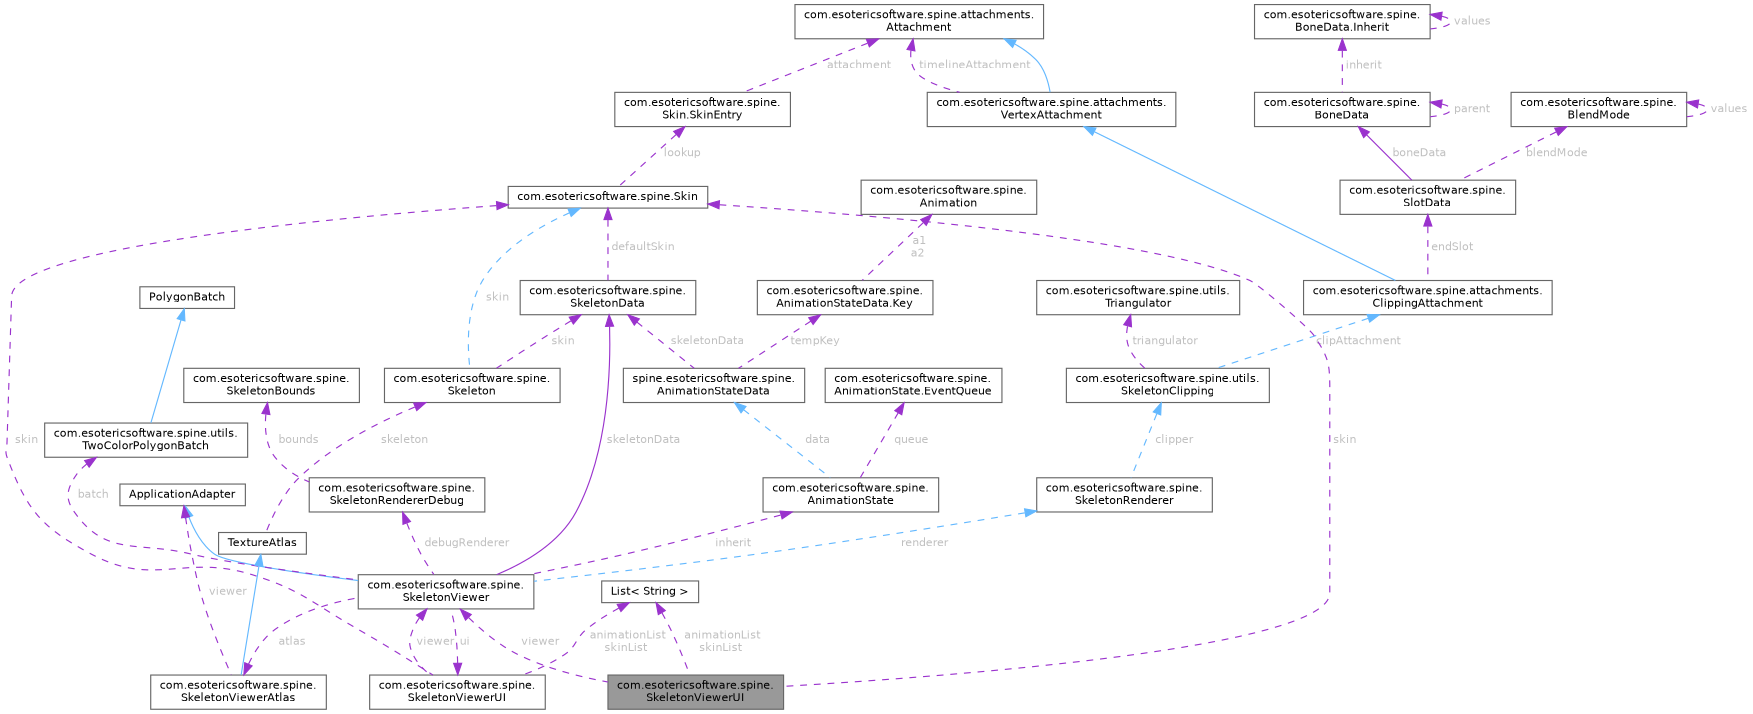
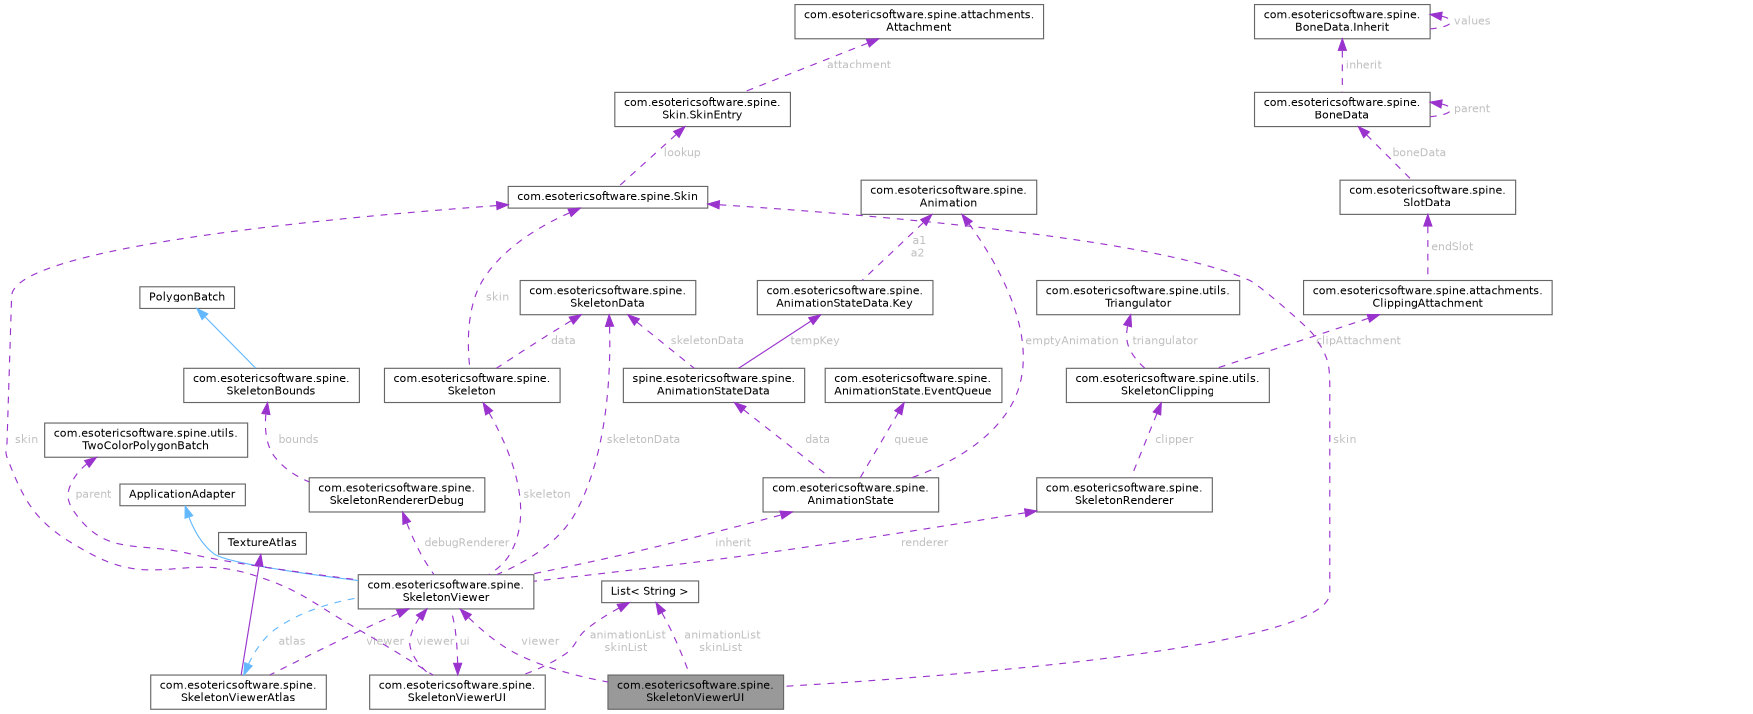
node "com.esotericsoftware.spine.attachments. VertexAttachment": removed
node "com.esotericsoftware.spine. BlendMode": removed
edge "com.esotericsoftware.spine. SlotData" -> "com.esotericsoftware.spine. BoneData": style solid -> dashed
edge "com.esotericsoftware.spine. SkeletonData" -> "com.esotericsoftware.spine.Skin": removed, label "defaultSkin"
edge "com.esotericsoftware.spine. Skeleton" -> "com.esotericsoftware.spine.Skin": color steelblue1 -> darkorchid3
edge "com.esotericsoftware.spine. Skeleton" -> "com.esotericsoftware.spine. SkeletonData": label " skin" -> " data"
edge "com.esotericsoftware.spine.utils. SkeletonClipping" -> "com.esotericsoftware.spine.attachments. ClippingAttachment": color steelblue1 -> darkorchid3
edge "spine.esotericsoftware.spine. AnimationStateData" -> "com.esotericsoftware.spine. AnimationStateData.Key": style dashed -> solid
edge "com.esotericsoftware.spine.utils. TwoColorPolygonBatch" -> "PolygonBatch": now "com.esotericsoftware.spine. SkeletonBounds" -> "PolygonBatch"
edge "com.esotericsoftware.spine. AnimationState" -> "com.esotericsoftware.spine. Animation": added, label "emptyAnimation"
edge "com.esotericsoftware.spine. AnimationState" -> "spine.esotericsoftware.spine. AnimationStateData": color steelblue1 -> darkorchid3
edge "com.esotericsoftware.spine. SkeletonRenderer" -> "com.esotericsoftware.spine.utils. SkeletonClipping": color steelblue1 -> darkorchid3
edge "TextureAtlas" -> "com.esotericsoftware.spine. Skeleton": now "com.esotericsoftware.spine. SkeletonViewer" -> "com.esotericsoftware.spine. Skeleton"
edge "com.esotericsoftware.spine. SkeletonViewer" -> "com.esotericsoftware.spine. SkeletonData": style solid -> dashed
edge "com.esotericsoftware.spine. SkeletonViewer" -> "com.esotericsoftware.spine.utils. TwoColorPolygonBatch": label " batch" -> " parent"
edge "com.esotericsoftware.spine. SkeletonViewer" -> "com.esotericsoftware.spine. SkeletonRenderer": color steelblue1 -> darkorchid3
edge "com.esotericsoftware.spine. SkeletonViewerAtlas" -> "ApplicationAdapter": now "com.esotericsoftware.spine. SkeletonViewerAtlas" -> "com.esotericsoftware.spine. SkeletonViewer"
edge "com.esotericsoftware.spine. SkeletonViewer" -> "com.esotericsoftware.spine. SkeletonViewerAtlas": color darkorchid3 -> steelblue1
edge "com.esotericsoftware.spine. SkeletonViewerAtlas" -> "TextureAtlas": color steelblue1 -> darkorchid3
